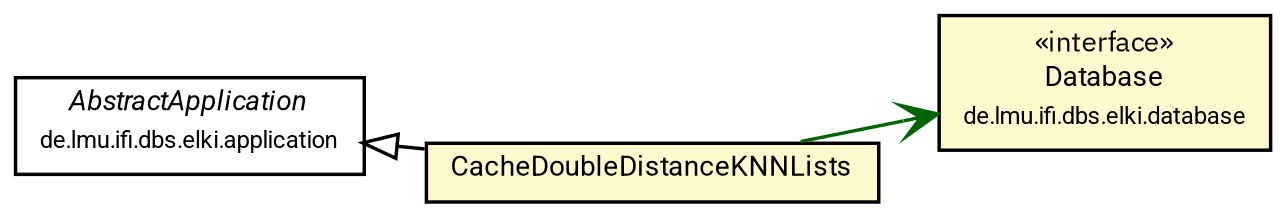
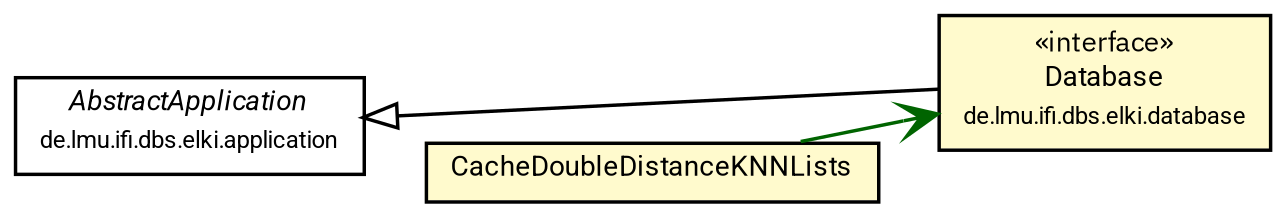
edge "CacheDoubleDistanceKNNLists" -> "AbstractApplication": now "Database" -> "AbstractApplication"
